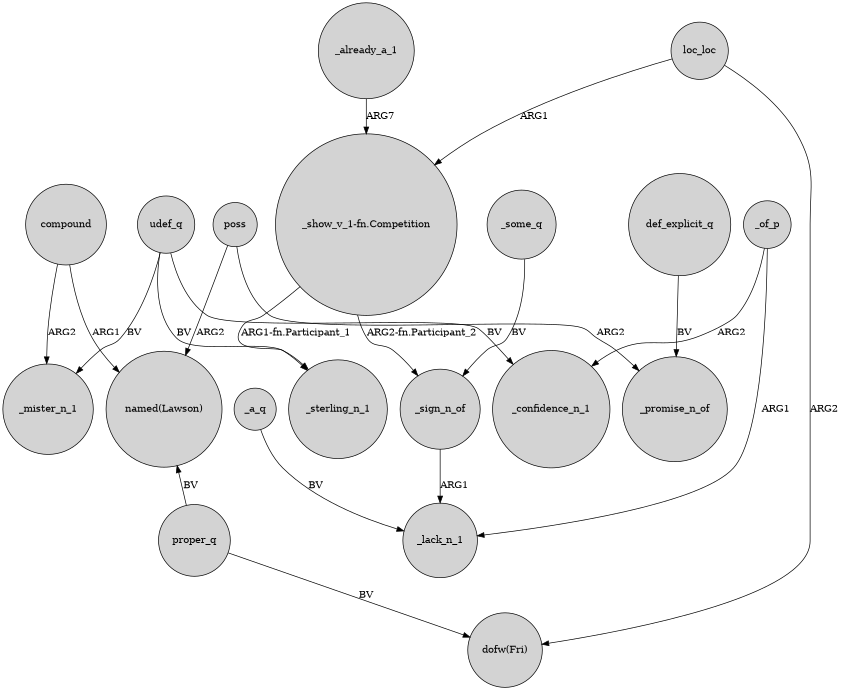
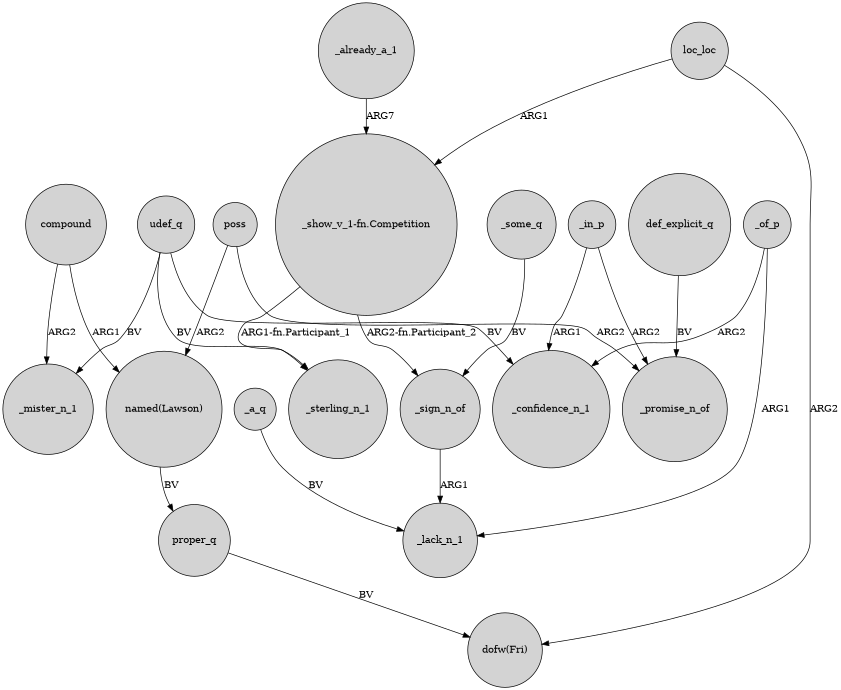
node "_in_p": added
edge "proper_q" -> "named(Lawson)": reversed
